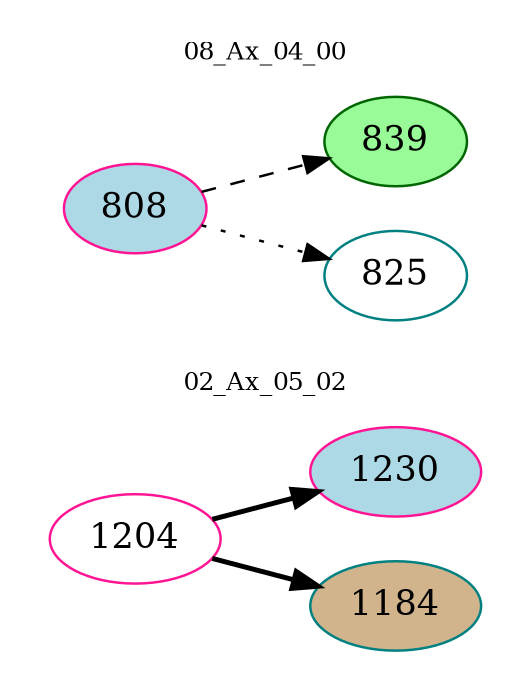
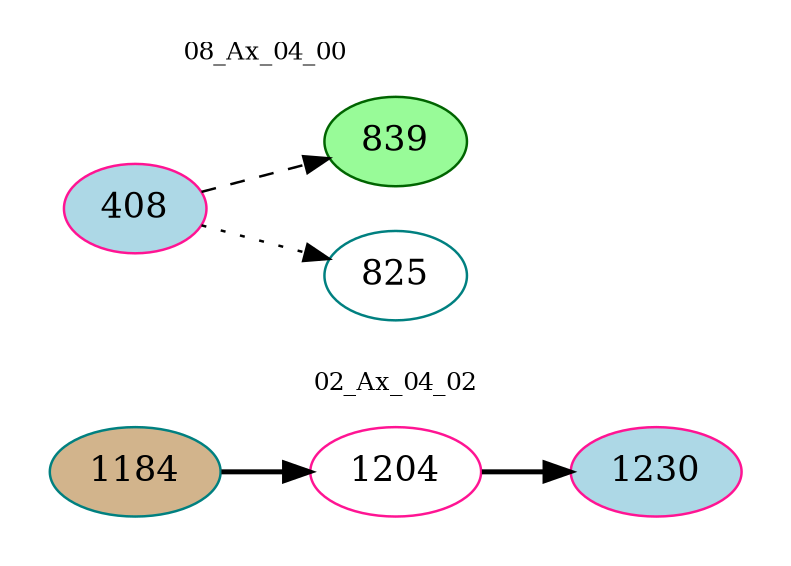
node "808": label "808" -> "408"
cluster "02_Ax_05_02": label "02_Ax_05_02" -> "02_Ax_04_02"
edge "1204" -> "1184": reversed
